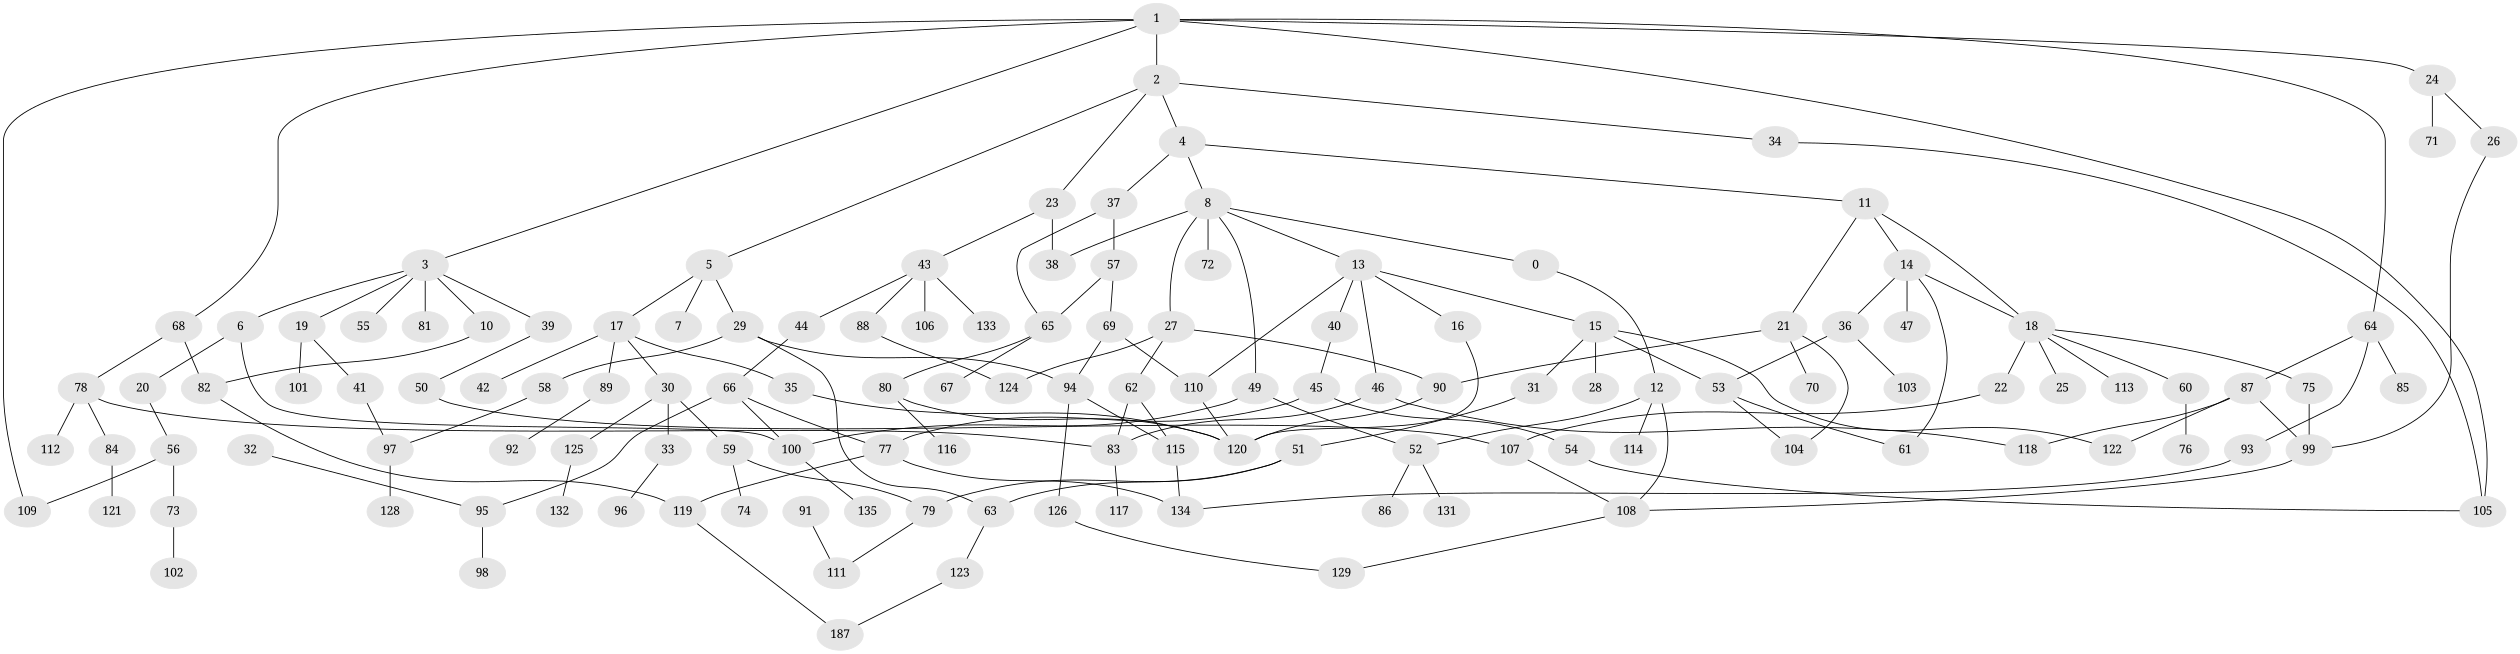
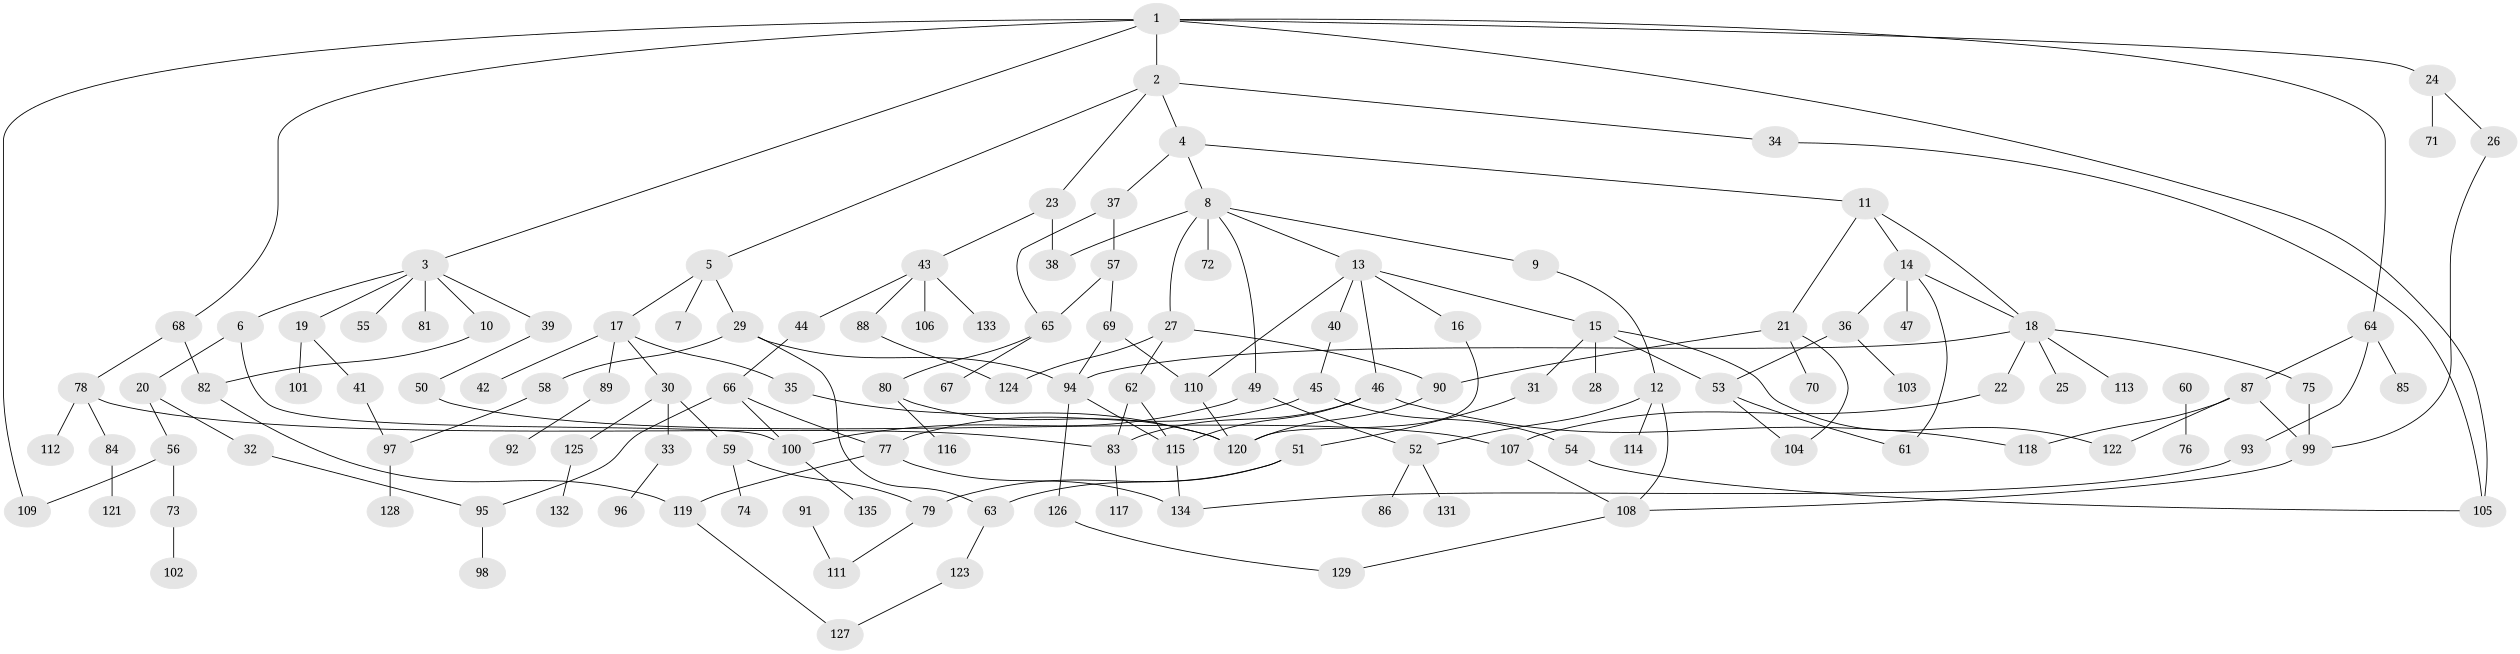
node "0": label "0" -> "9"
edge "18" -- "60": now "18" -- "94"
edge "46" -- "115": added
edge "20" -- "32": added
node "187": label "187" -> "127"
